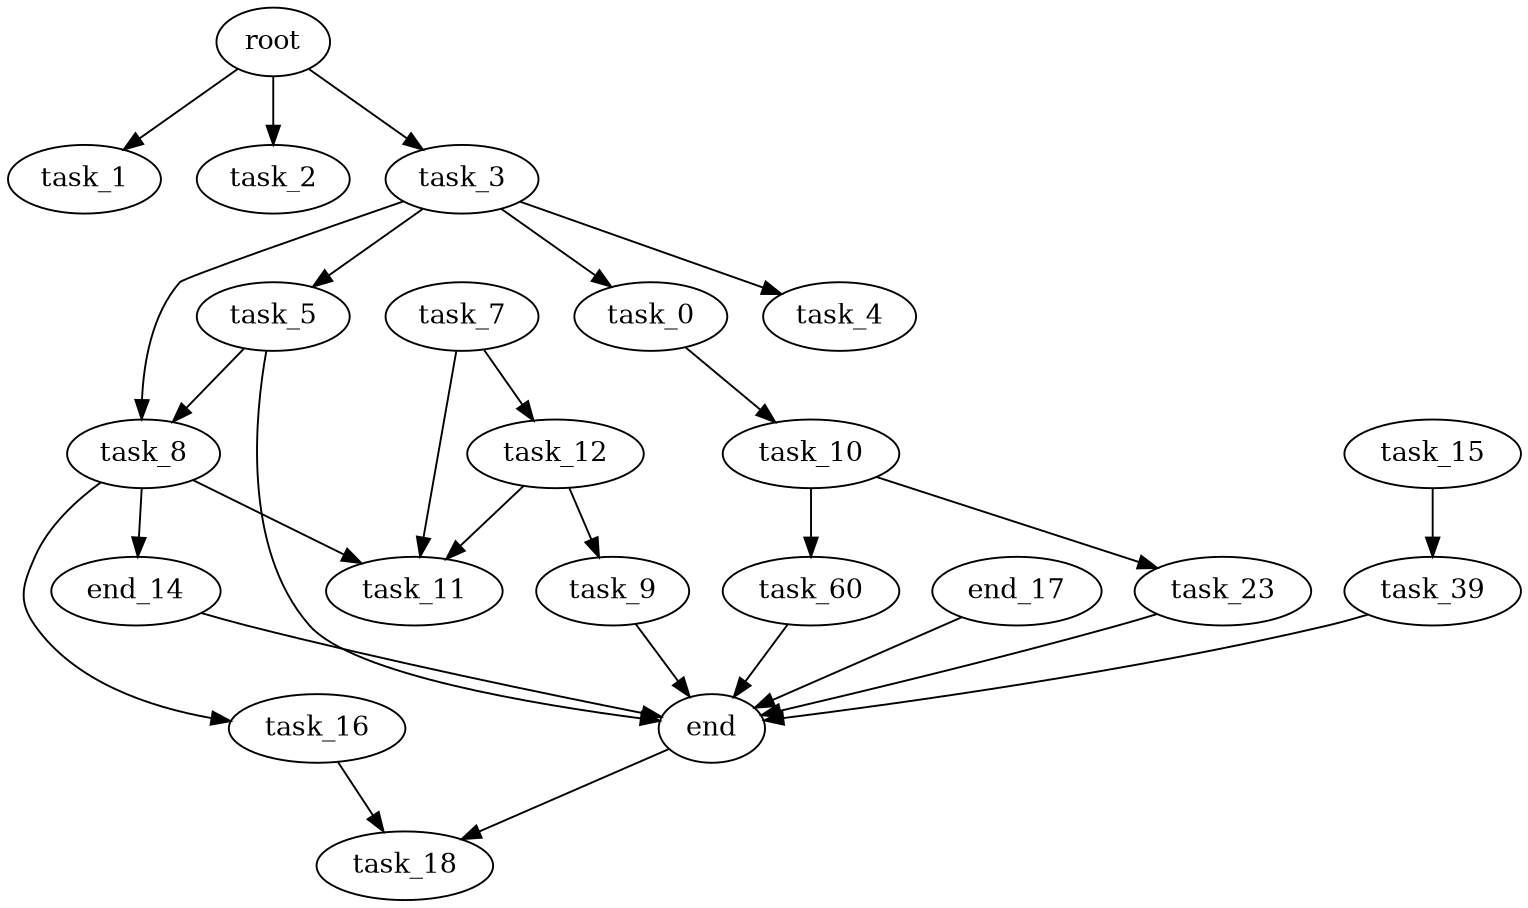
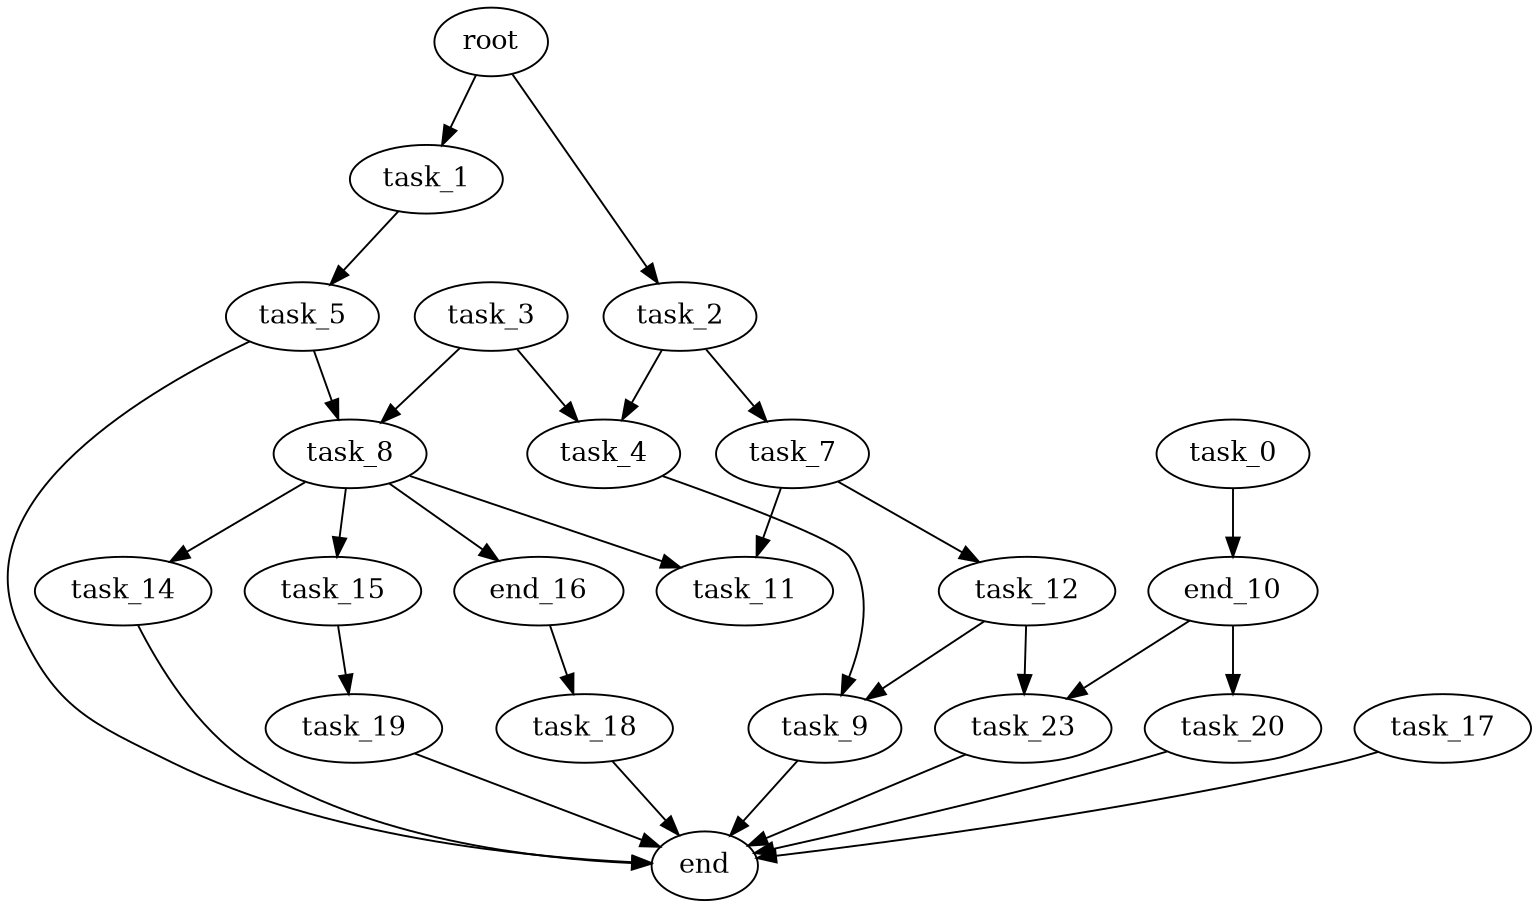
edge "root" -> "task_3": removed
edge "task_3" -> "task_5": now "task_1" -> "task_5"
edge "task_3" -> "task_0": removed
edge "task_2" -> "task_4": added
edge "task_2" -> "task_7": added
node "task_10": label "task_10" -> "end_10"
edge "task_8" -> "task_15": added
edge "task_12" -> "task_11": now "task_12" -> "task_23"
edge "task_4" -> "task_9": added
node "end_14": label "end_14" -> "task_14"
node "task_60": label "task_60" -> "task_20"
node "end_17": label "end_17" -> "task_17"
node "task_39": label "task_39" -> "task_19"
node "task_16": label "task_16" -> "end_16"
edge "end" -> "task_18": reversed
